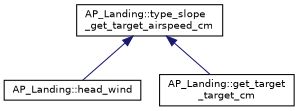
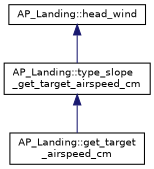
edge "AP_Landing::head_wind" -> "AP_Landing::type_slope _get_target_airspeed_cm": reversed
node "AP_Landing::get_target _target_cm": label "AP_Landing::get_target _target_cm" -> "AP_Landing::get_target _airspeed_cm"
